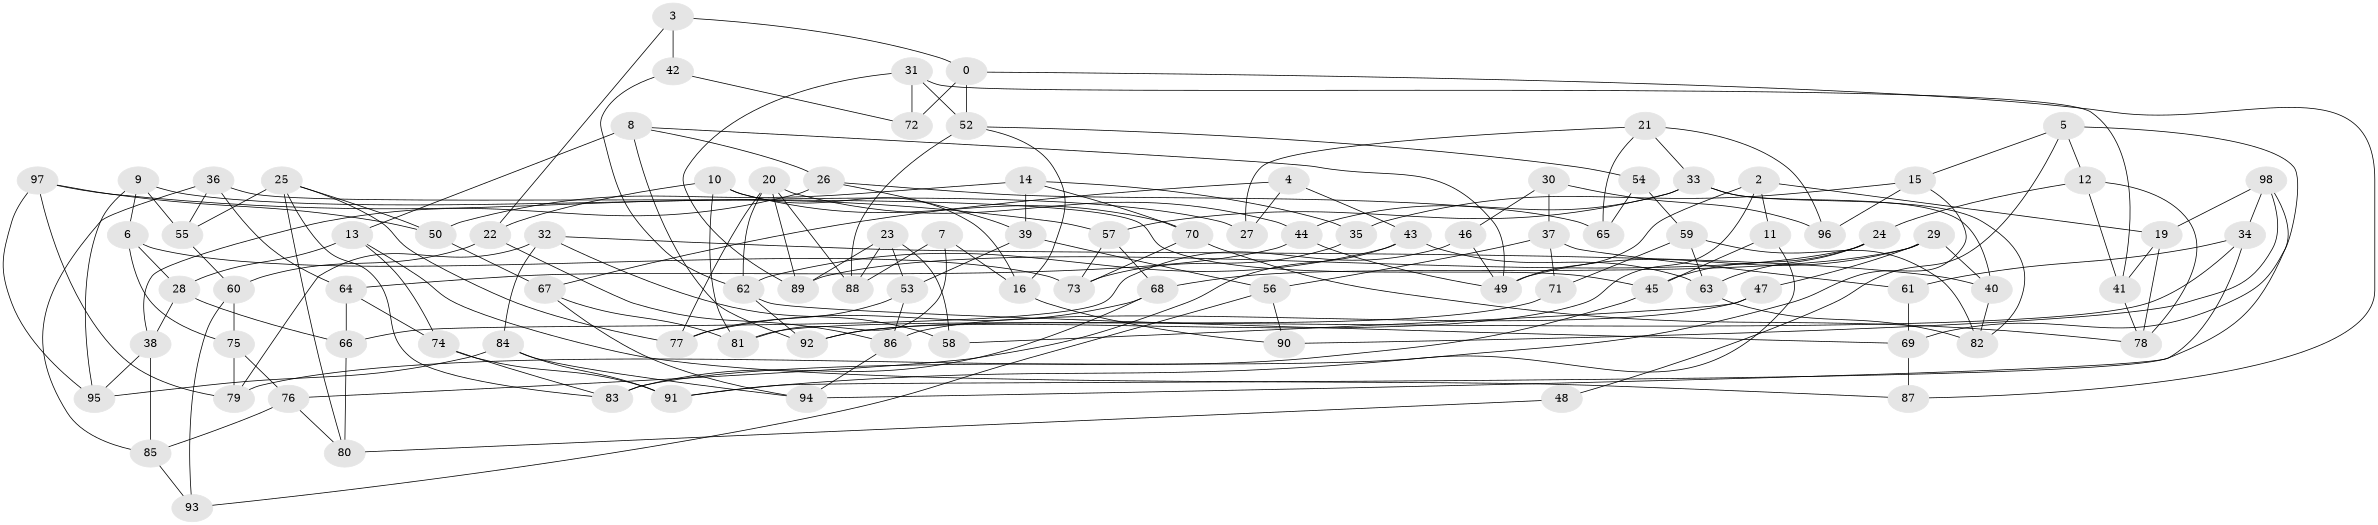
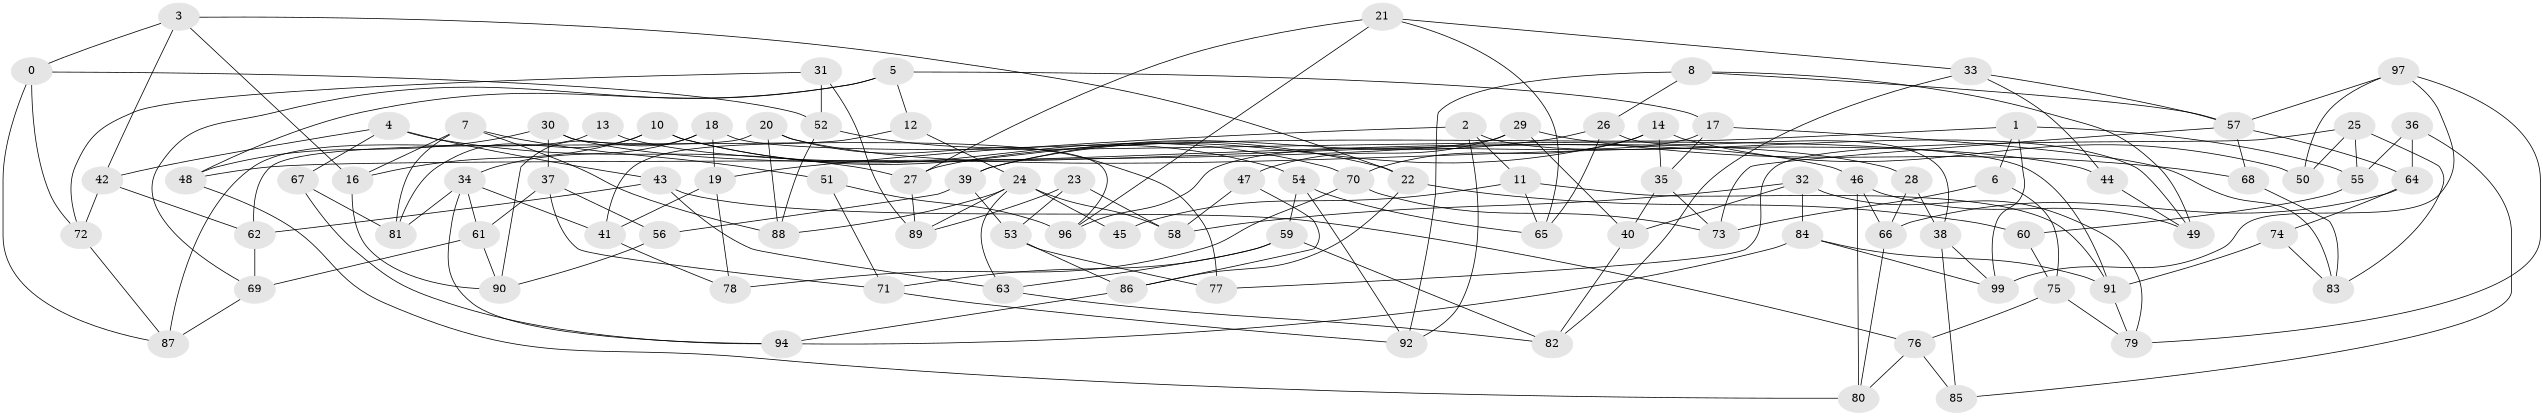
edge "31" -- "41": now "34" -- "41"
edge "30" -- "48": added
edge "4" -- "42": added
edge "52" -- "16": now "3" -- "16"
node "9": label "9" -> "1"
edge "8" -- "13": now "8" -- "57"
node "51": added
node "15": label "15" -> "17"
node "98": label "98" -> "18"
edge "33" -- "40": now "35" -- "40"
edge "24" -- "58": added
edge "11" -- "65": added
edge "20" -- "89": now "27" -- "89"
edge "36" -- "45": removed
edge "12" -- "78": removed
edge "50" -- "67": removed
edge "6" -- "28": removed
edge "61" -- "90": added
edge "29" -- "49": now "29" -- "48"
edge "23" -- "88": now "24" -- "88"
edge "44" -- "64": now "57" -- "64"
edge "13" -- "74": removed
edge "72" -- "87": added
edge "68" -- "77": removed
edge "62" -- "92": now "54" -- "92"
edge "25" -- "80": now "46" -- "80"
edge "45" -- "79": now "91" -- "79"
node "95": label "95" -> "99"
node "93": removed
